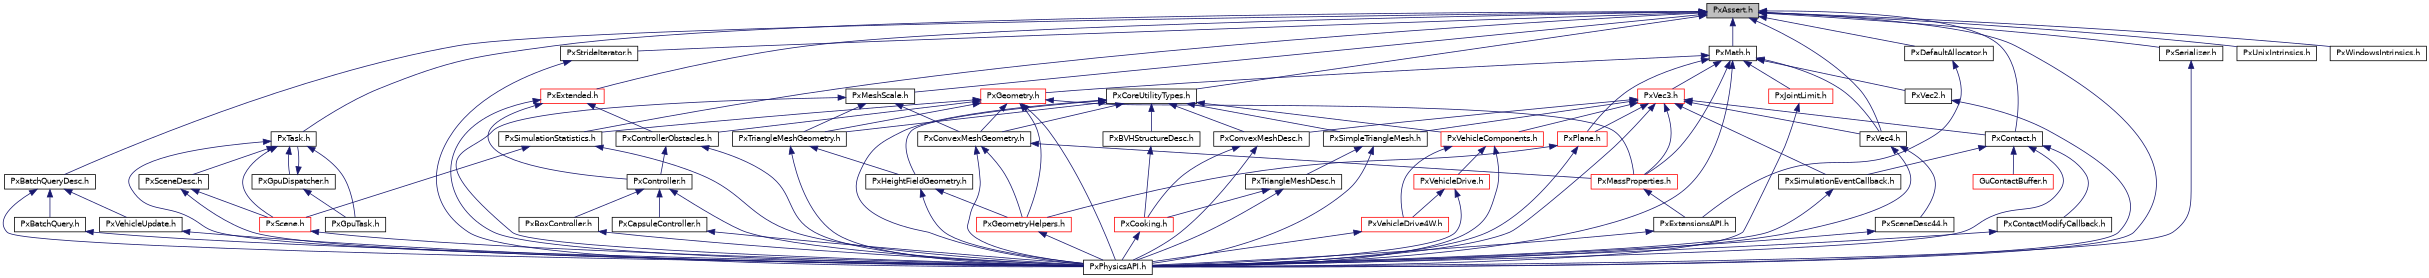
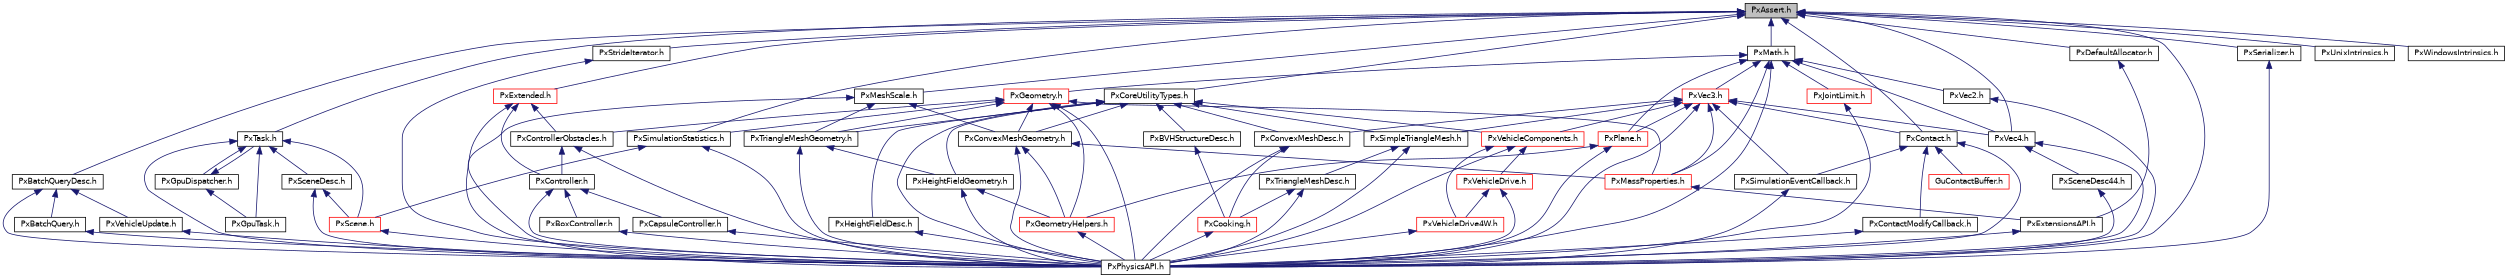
node "PxHeightFieldDesc.h": added
